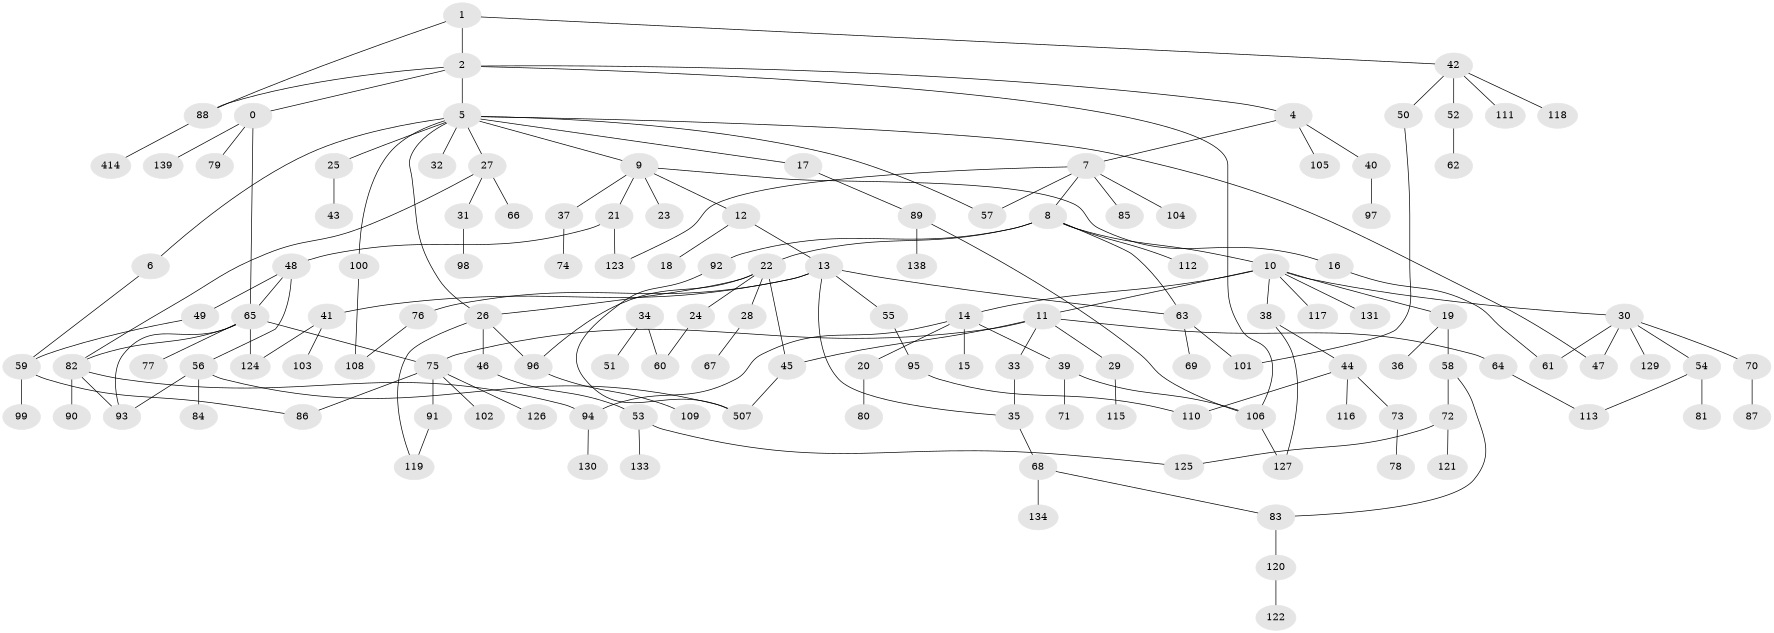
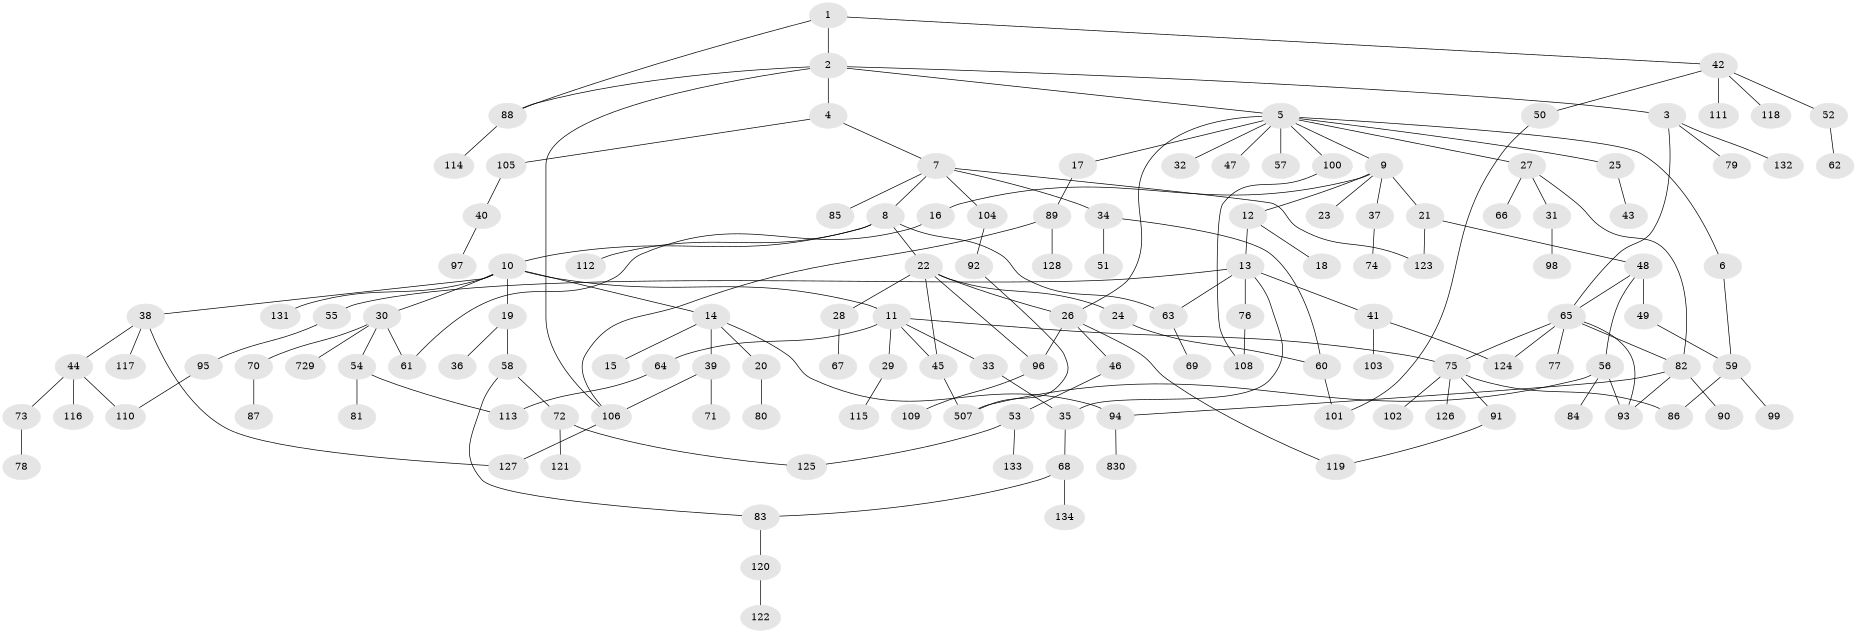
node "0": label "0" -> "3"
edge "4" -- "40": now "105" -- "40"
node "414": label "414" -> "114"
node "139": label "139" -> "132"
edge "7" -- "57": now "7" -- "34"
edge "8" -- "92": now "104" -- "92"
node "138": label "138" -> "128"
edge "10" -- "117": now "38" -- "117"
edge "63" -- "101": now "60" -- "101"
edge "30" -- "47": removed
node "129": label "129" -> "729"
node "130": label "130" -> "830"
